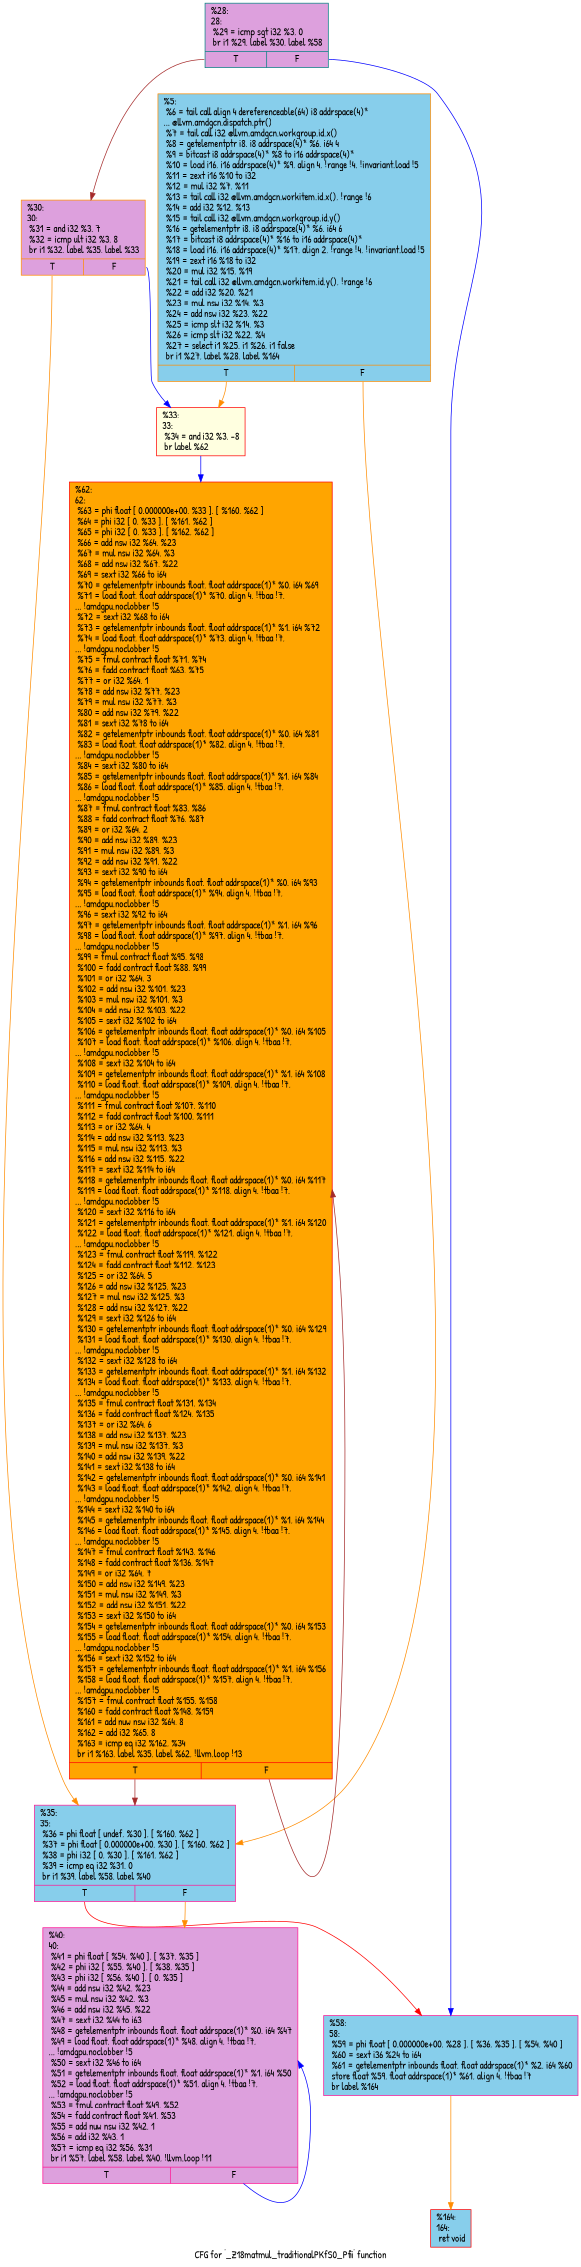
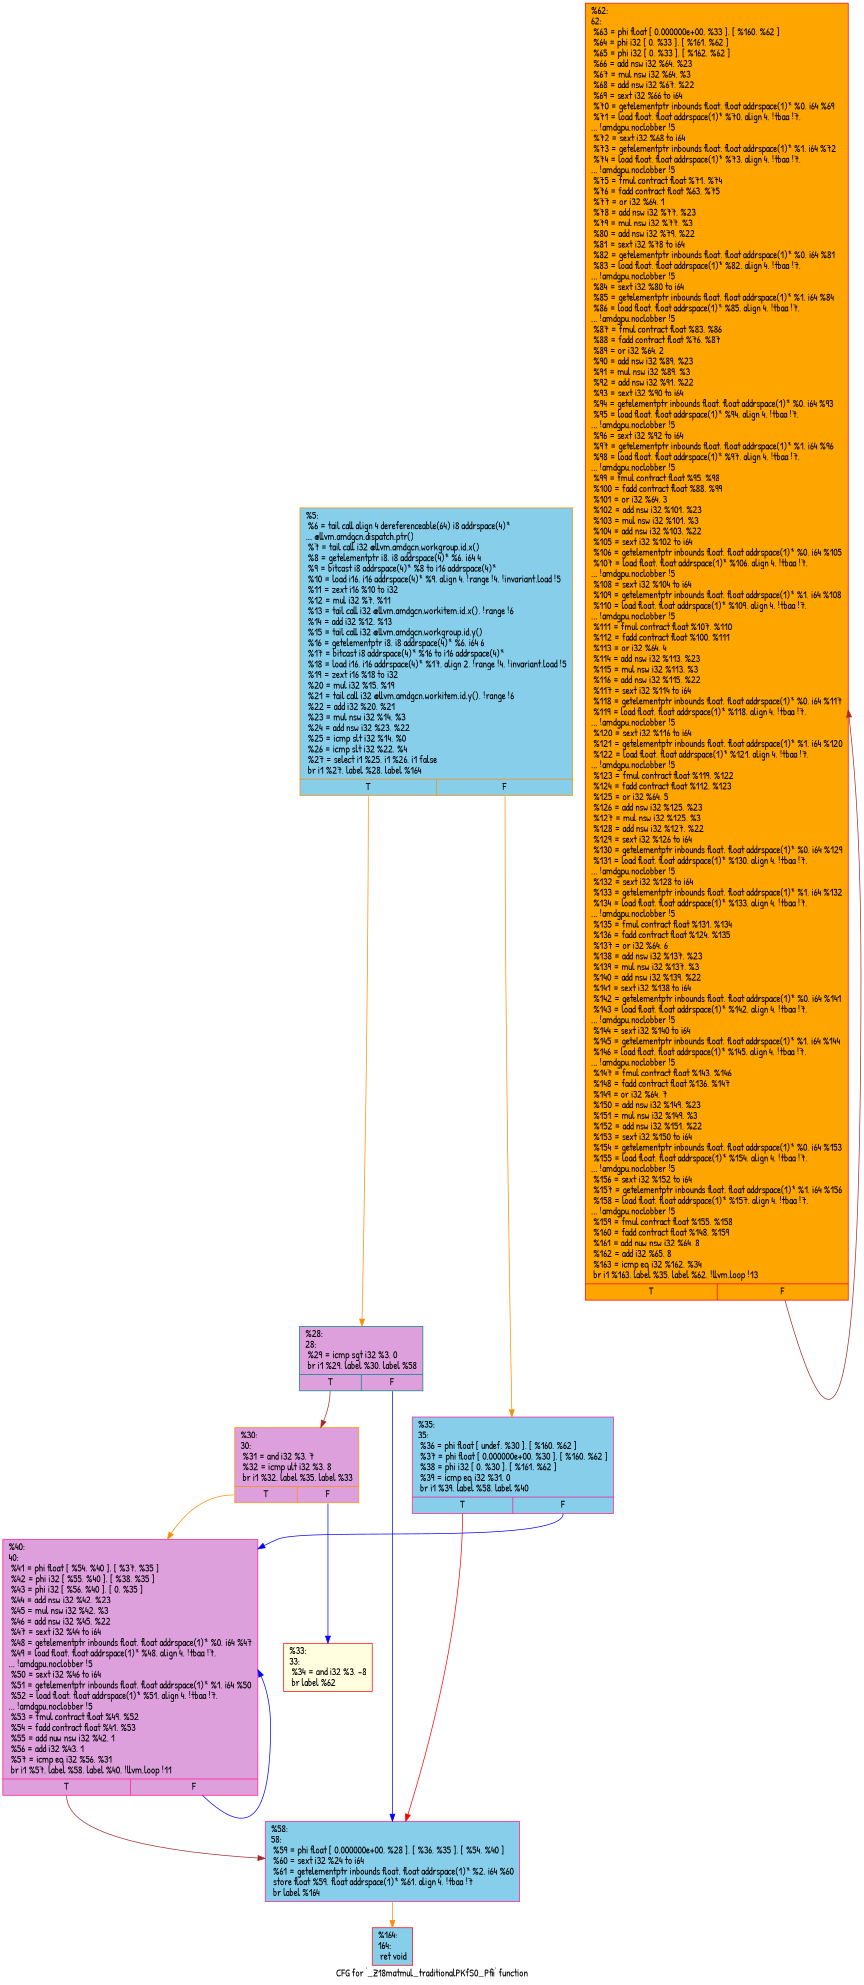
node "%5:": text "%25 = icmp slt i32 %14, %3" -> "%25 = icmp slt i32 %14, %0"
edge "%5:" -> "%33:": now "%5:" -> "%28:"
edge "%33:" -> "%62:": removed
edge "%30:" -> "%35:": now "%30:" -> "%40:"
node "%62:": text "%157 = fmul contract float %155, %158" -> "%159 = fmul contract float %155, %158"
edge "%62:" -> "%35:": removed
edge "%40:" -> "%58:": added
edge "%35:" -> "%40:": color darkorange -> blue
node "%40:": text "%47 = sext i32 %44 to i63" -> "%47 = sext i32 %44 to i64"
node "%58:": text "%60 = sext i36 %24 to i64" -> "%60 = sext i32 %24 to i64"
